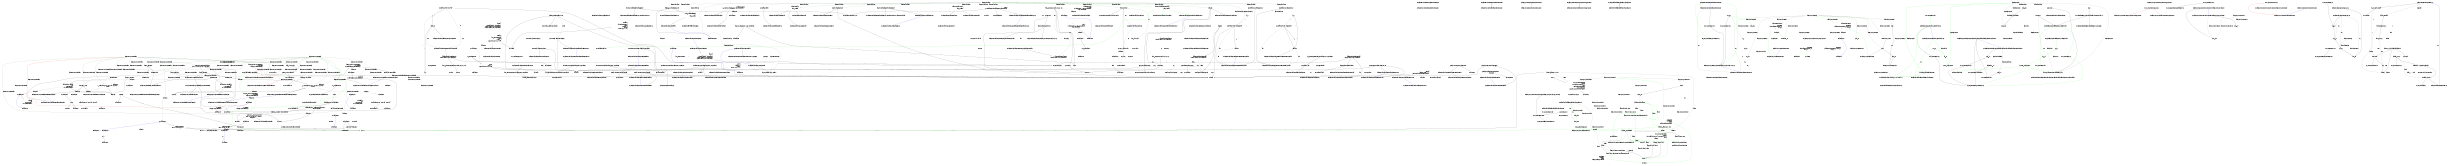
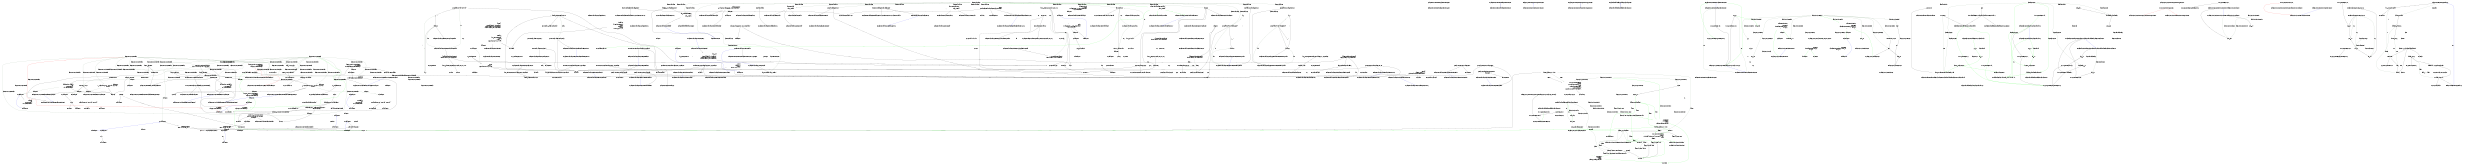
edge "Hangfire.BackgroundJobClient" -> "_process = process": now "Hangfire.BackgroundJobClient" -> "stateMachineFactory == null"
